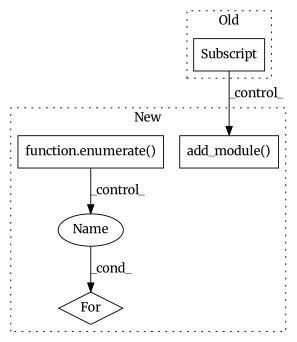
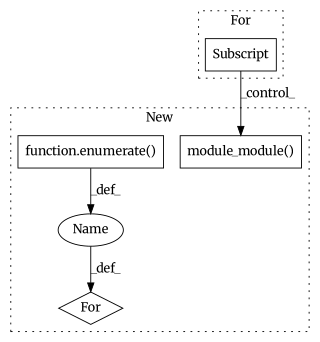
cluster "Old": label "Old" -> "For"
node "add_module()": label "add_module()" -> "module_module()"
edge "function.enumerate()" -> "Name": label "_control_" -> "_def_"
edge "Name" -> "For": label "_cond_" -> "_def_"
